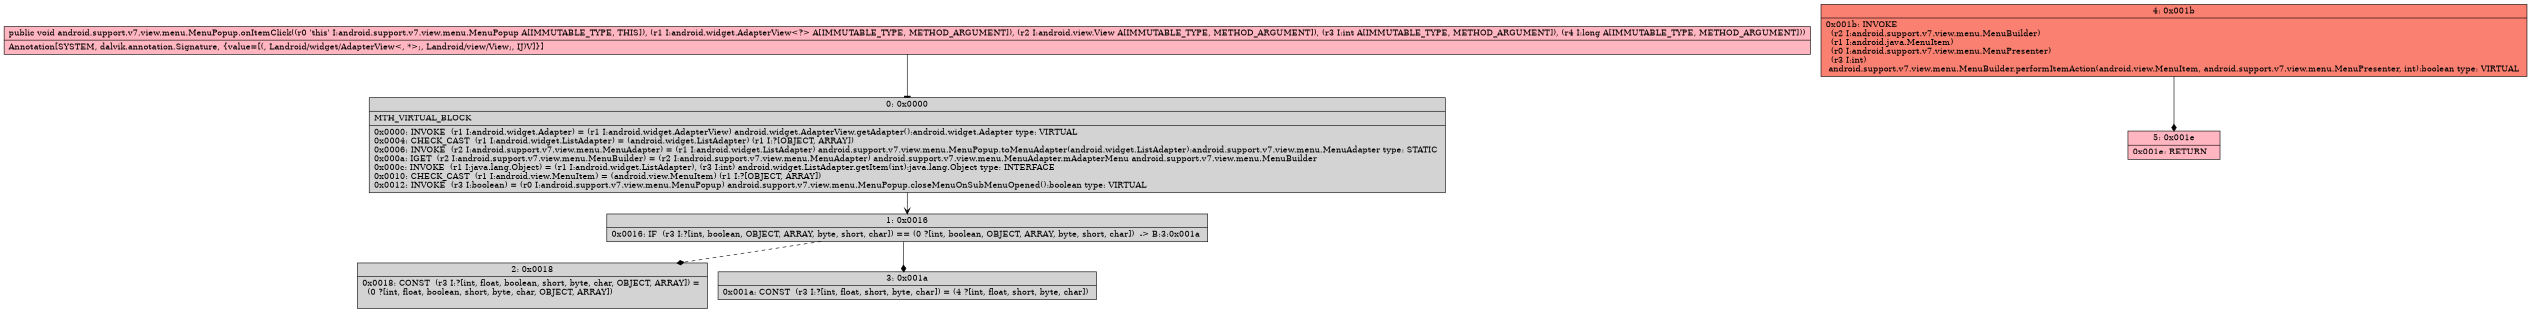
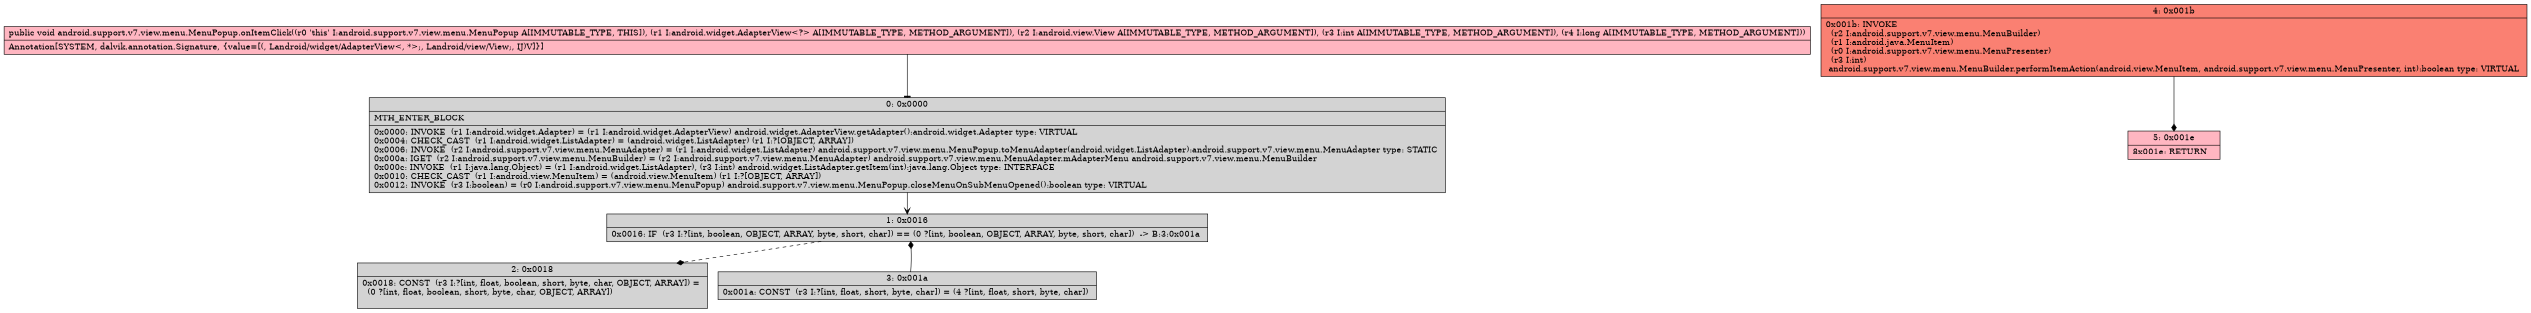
node "0: 0x0000": text "MTH_VIRTUAL_BLOCK" -> "MTH_ENTER_BLOCK"
node "5: 0x001e": text "0x001e: RETURN" -> "8x001e: RETURN"
edge "1: 0x0016" -> "3: 0x001a": reversed
